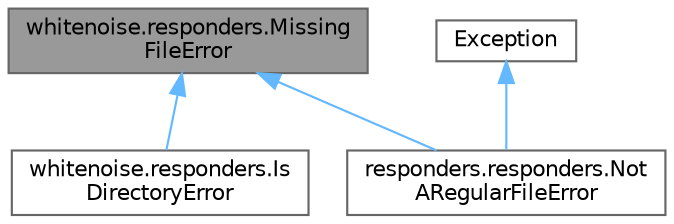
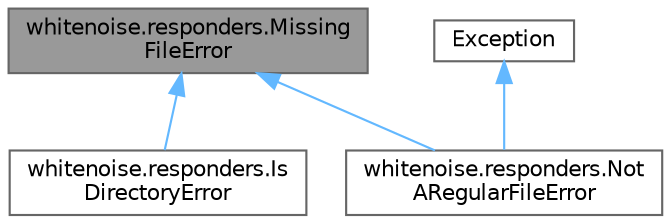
node "responders.responders.Not ARegularFileError": label "responders.responders.Not ARegularFileError" -> "whitenoise.responders.Not ARegularFileError"
